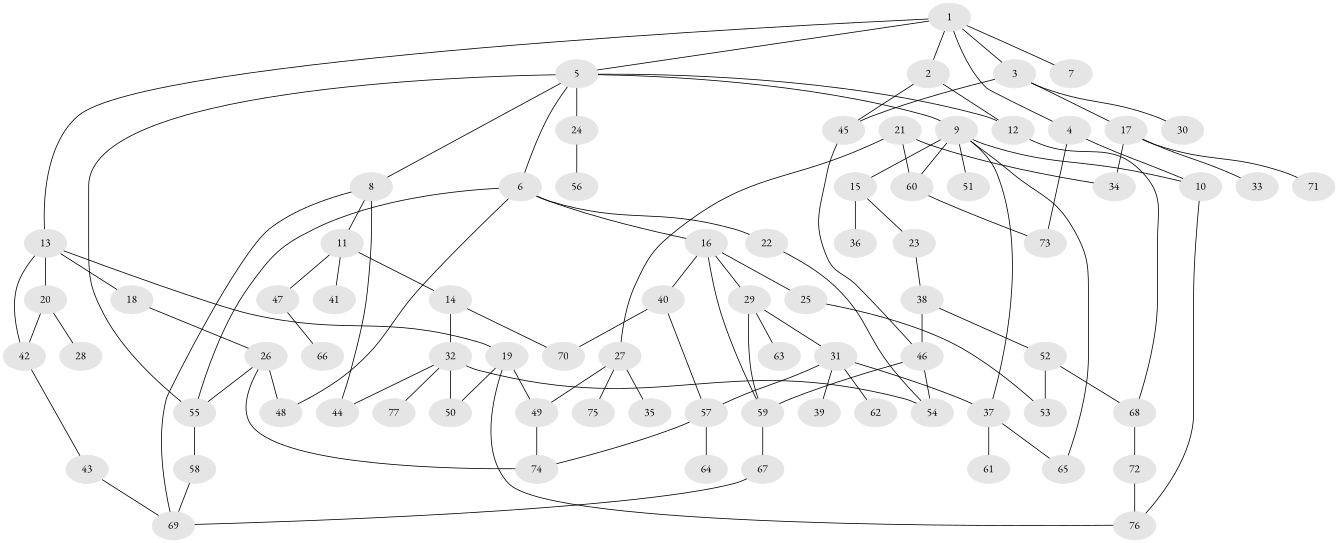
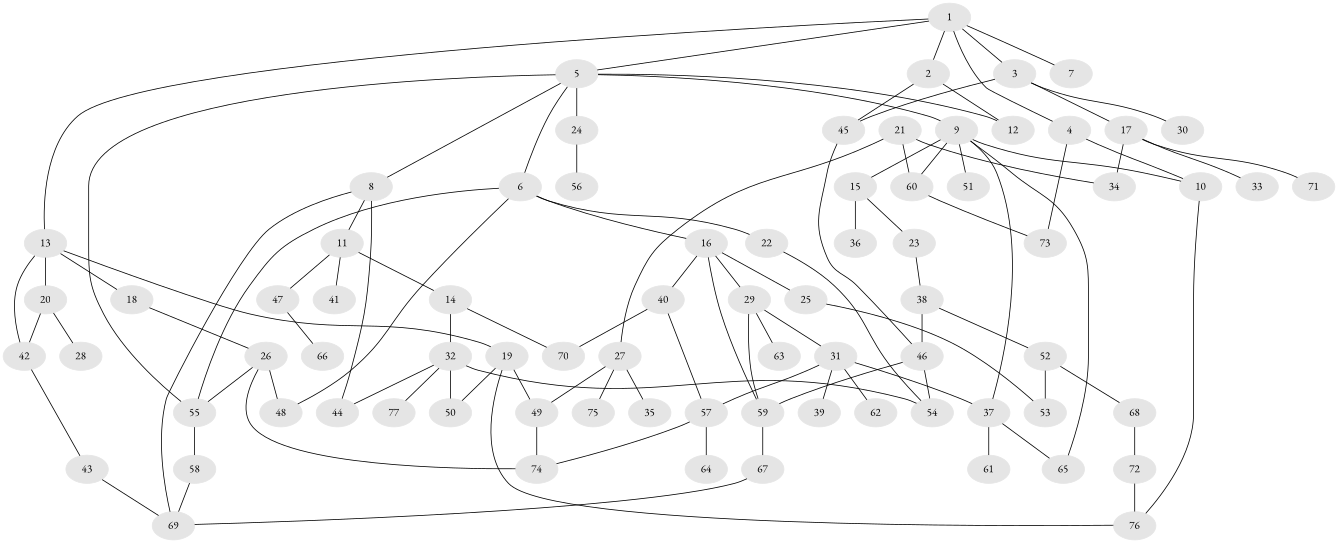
edge "12" -- "68": removed
